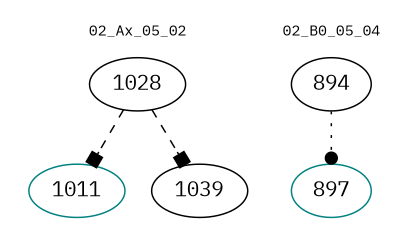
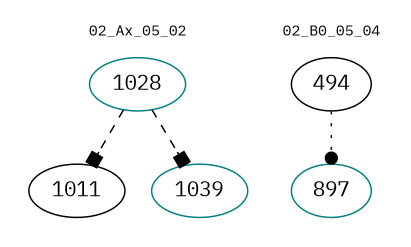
node "1028": color black -> teal
node "894": label "894" -> "494"
node "1011": color teal -> black
node "1039": color black -> teal
